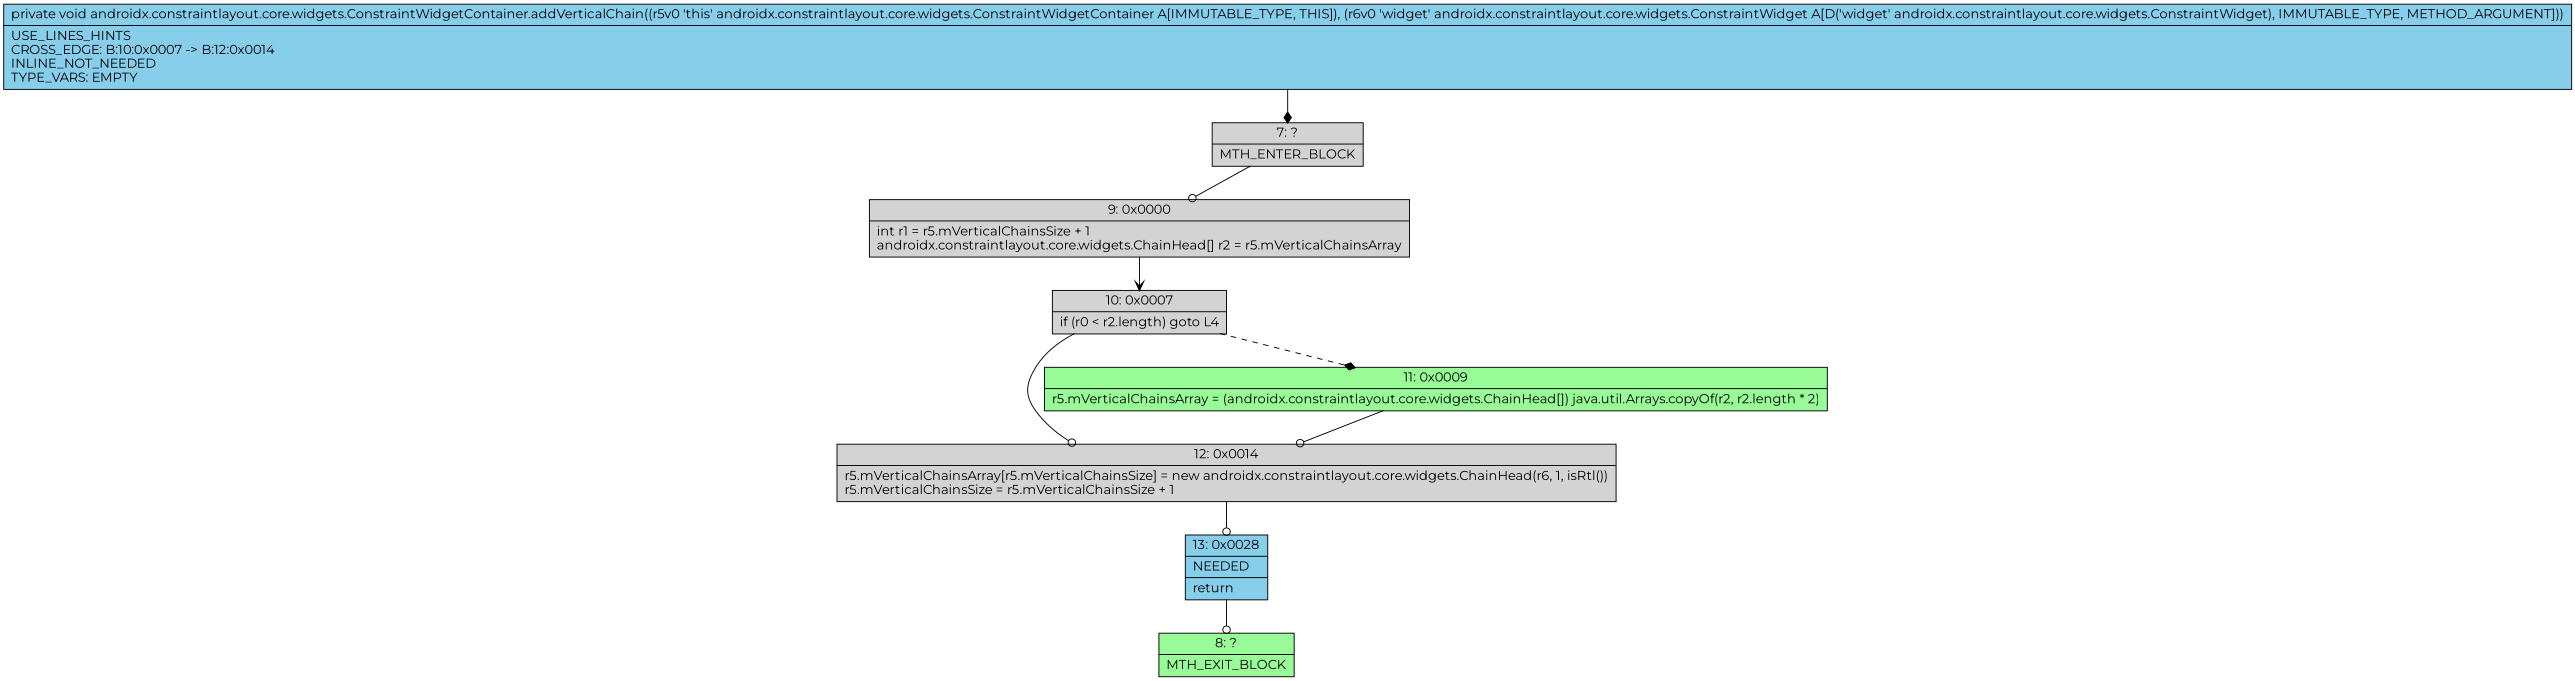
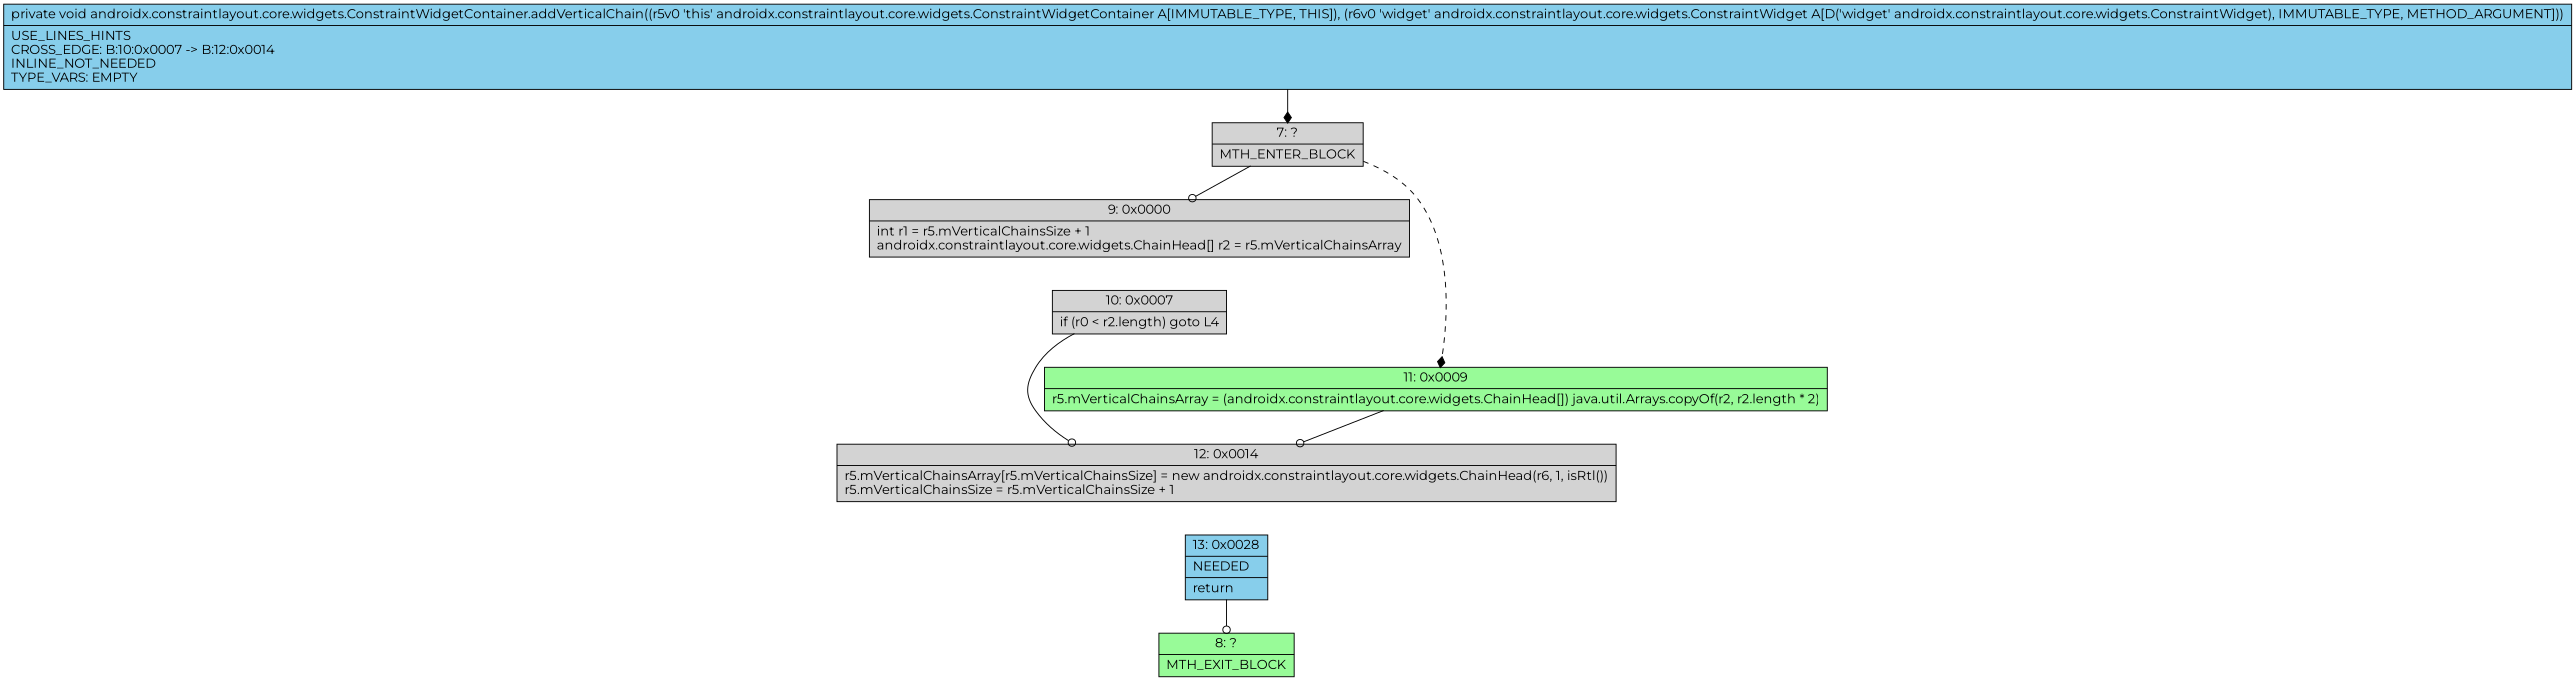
edge "9: 0x0000" -> "10: 0x0007": removed
edge "10: 0x0007" -> "11: 0x0009": now "7: ?" -> "11: 0x0009"
edge "12: 0x0014" -> "13: 0x0028": removed
